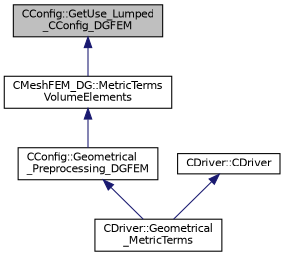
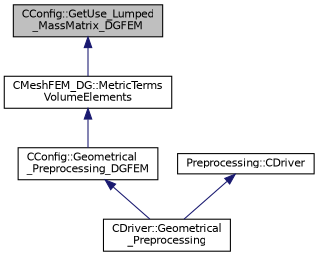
node "CConfig::GetUse_Lumped _CConfig_DGFEM": label "CConfig::GetUse_Lumped _CConfig_DGFEM" -> "CConfig::GetUse_Lumped _MassMatrix_DGFEM"
node "CDriver::CDriver": label "CDriver::CDriver" -> "Preprocessing::CDriver"
node "CDriver::Geometrical _MetricTerms": label "CDriver::Geometrical _MetricTerms" -> "CDriver::Geometrical _Preprocessing"
